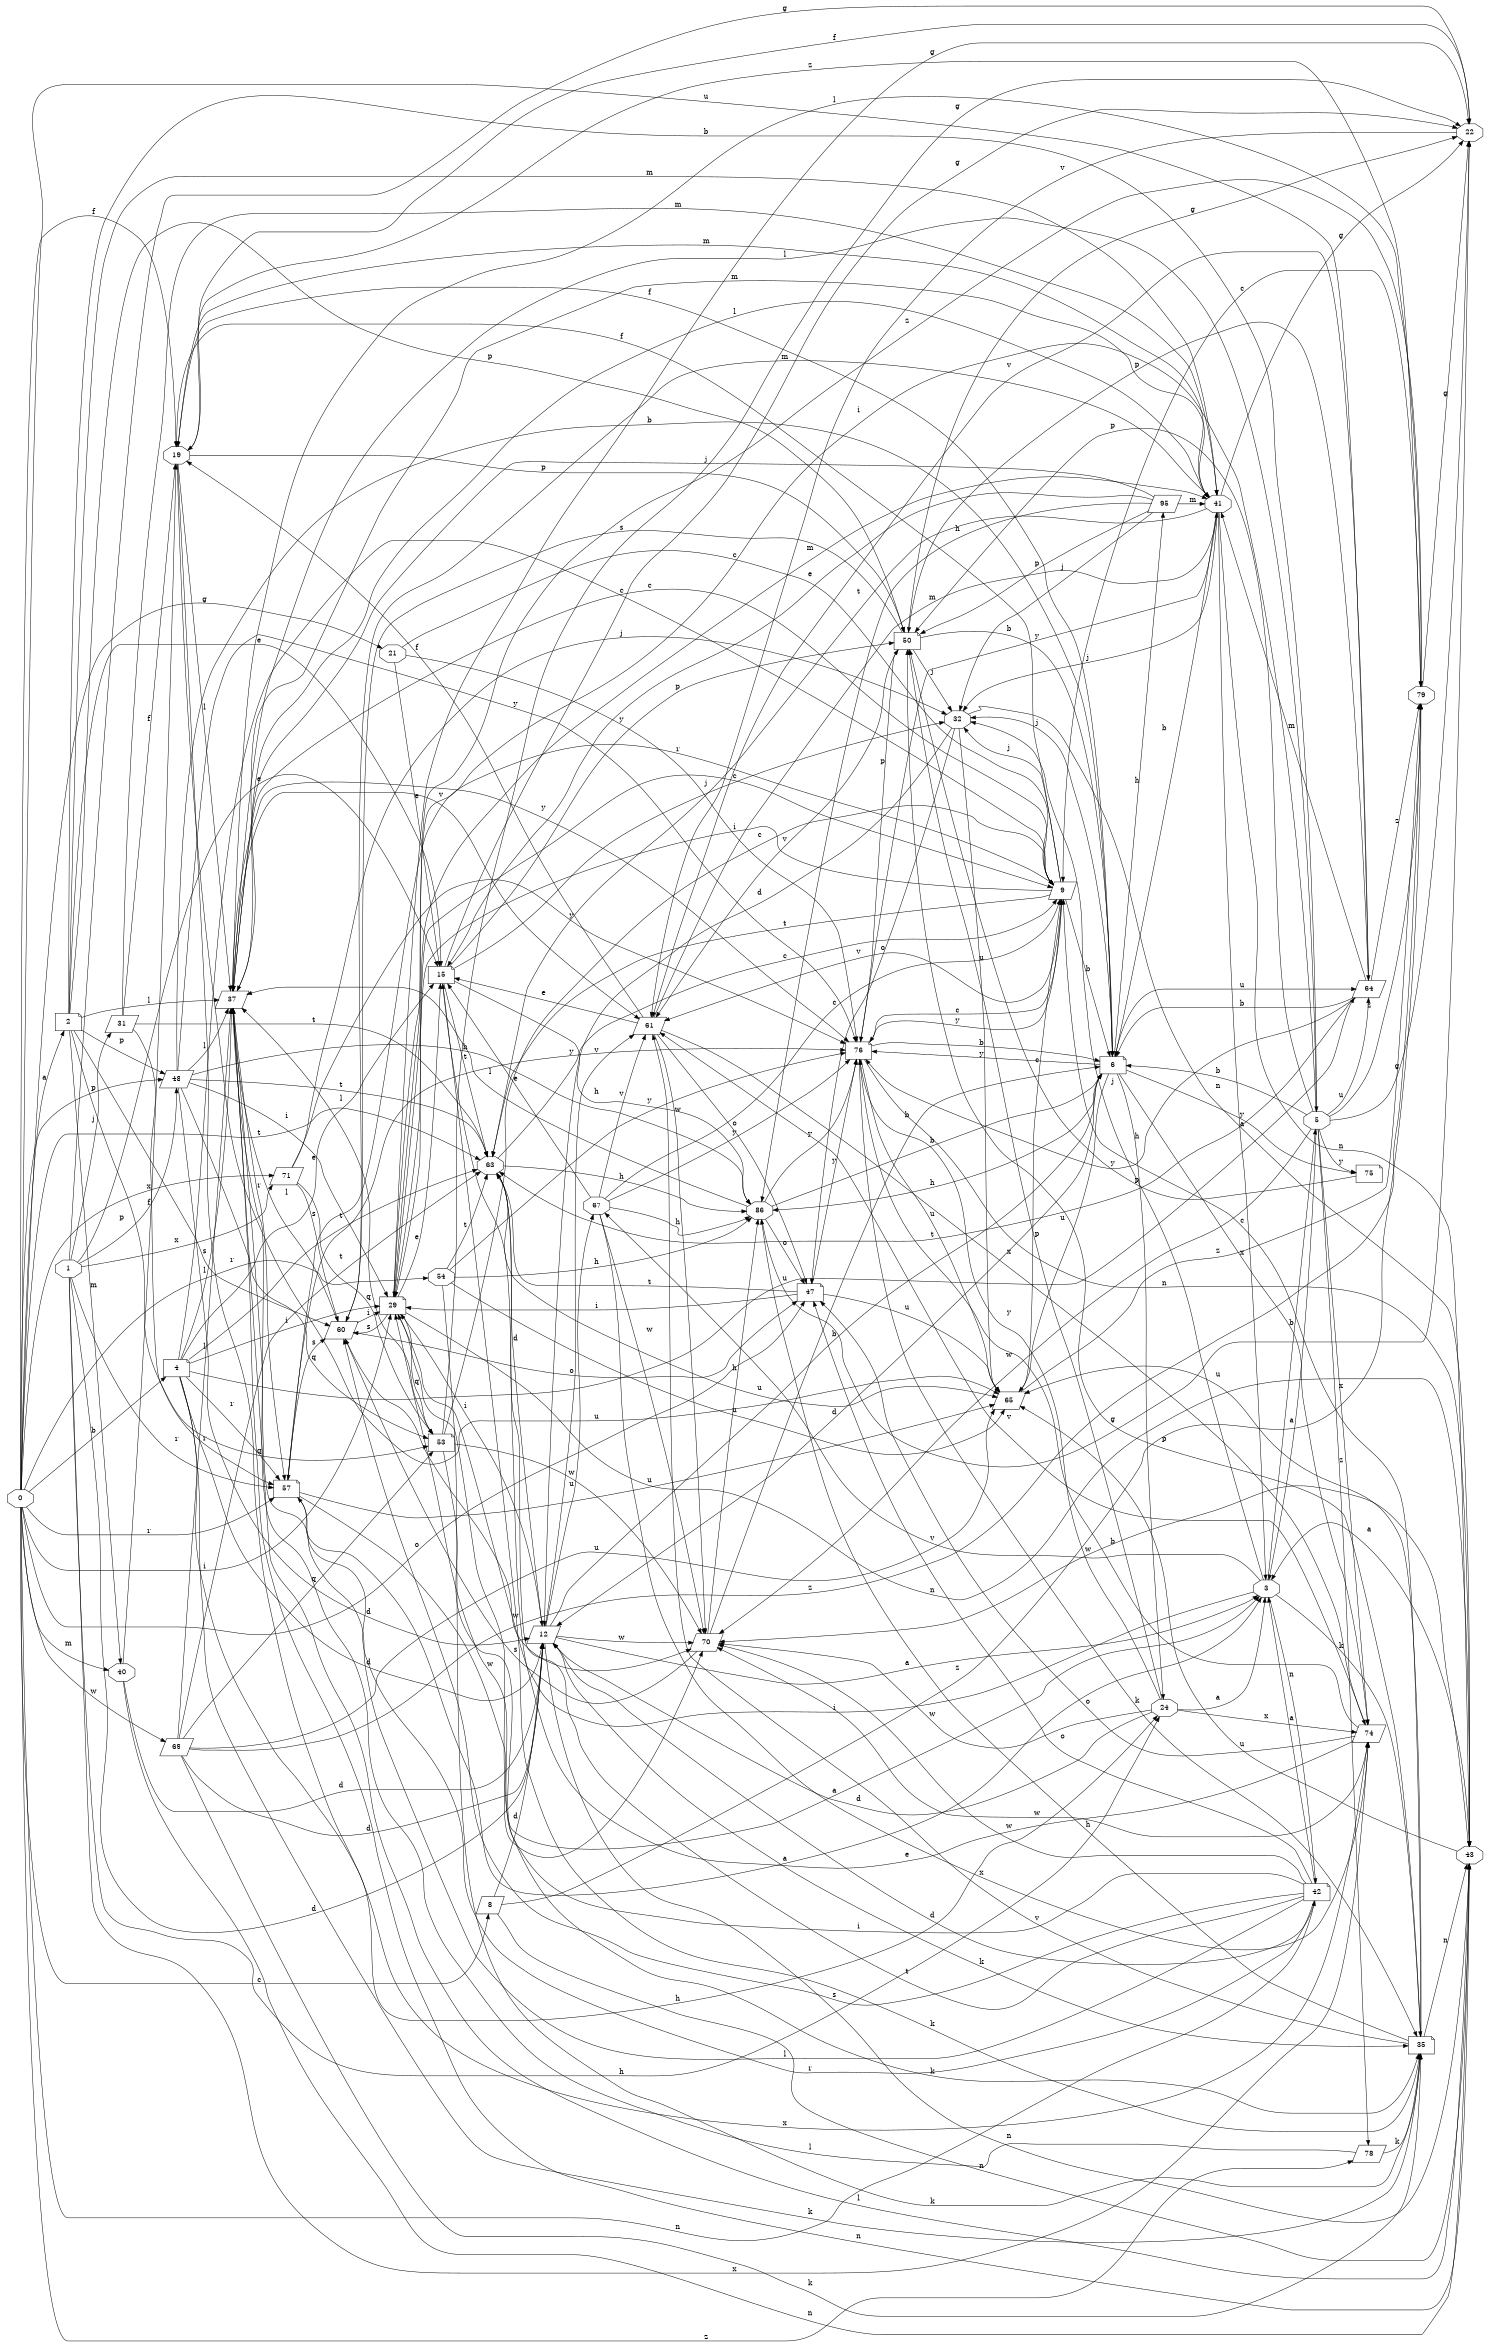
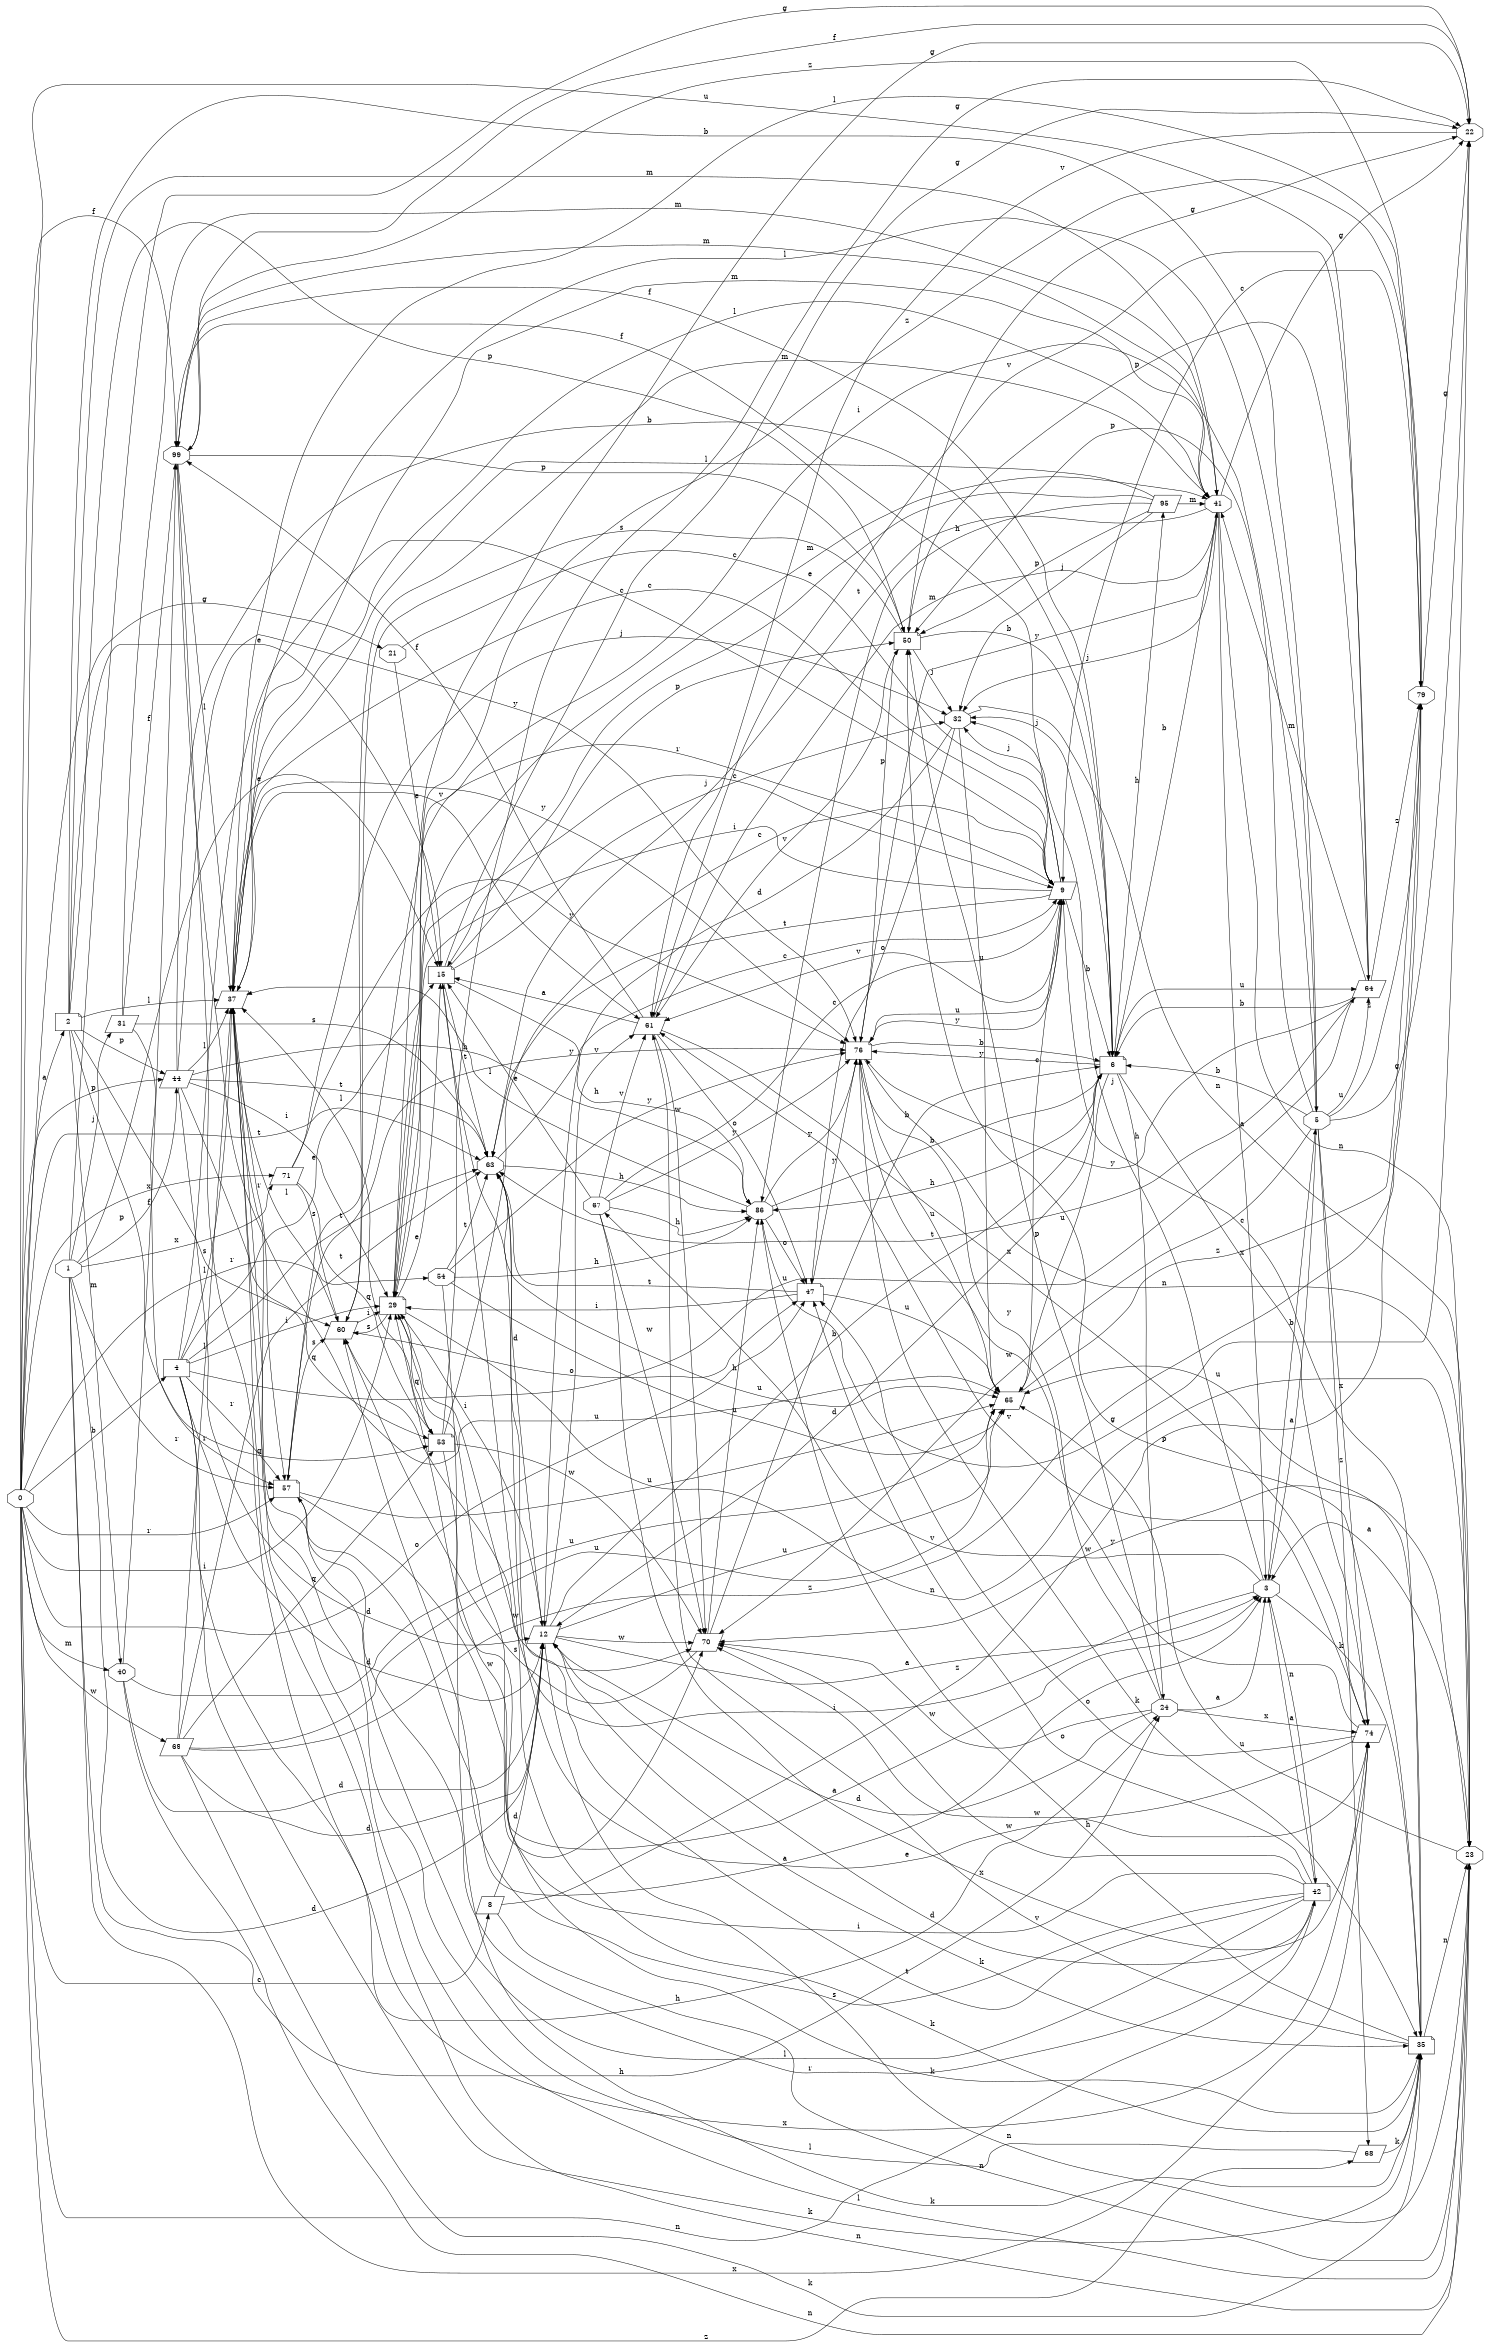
node "19": label "19" -> "99"
edge "95" -> "37": label "j" -> "l"
edge "21" -> "76": removed, label "y"
edge "61" -> "15": label "e" -> "a"
edge "76" -> "9": label "c" -> "u"
edge "31" -> "63": label "t" -> "s"
node "48": label "48" -> "44"
node "75": removed
edge "12" -> "67": now "12" -> "65"
edge "74" -> "76": label "b" -> "y"
edge "40" -> "65": added, label "u"
node "43": label "43" -> "23"
node "78": label "78" -> "68"
